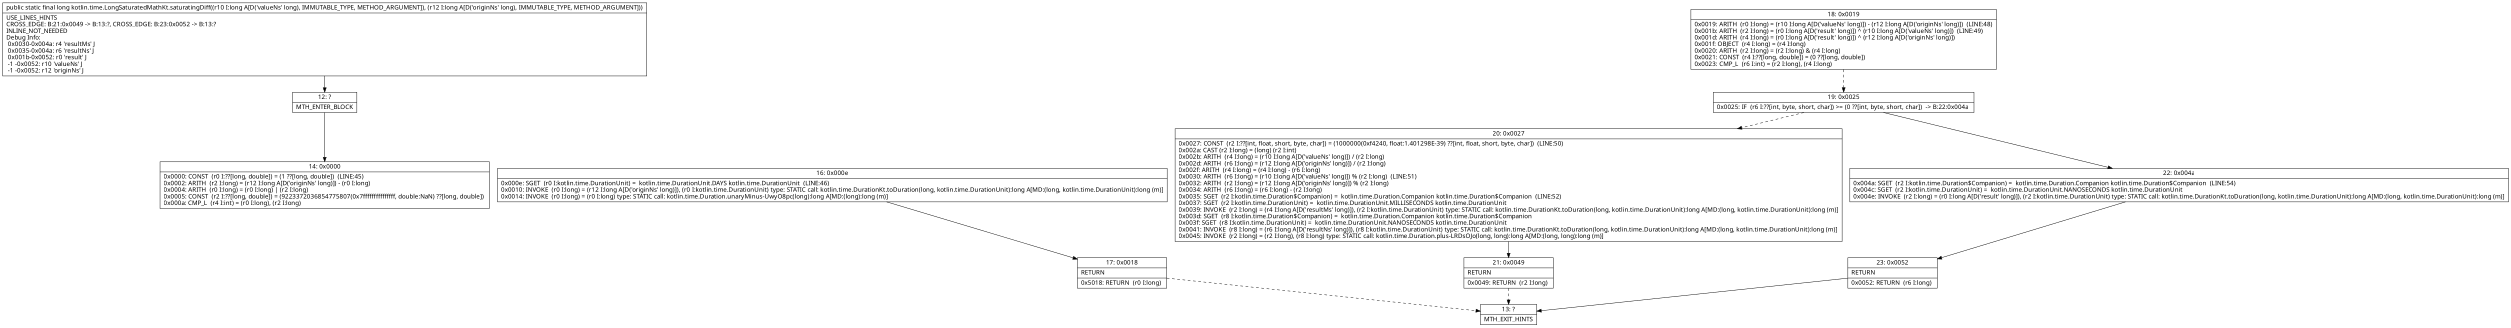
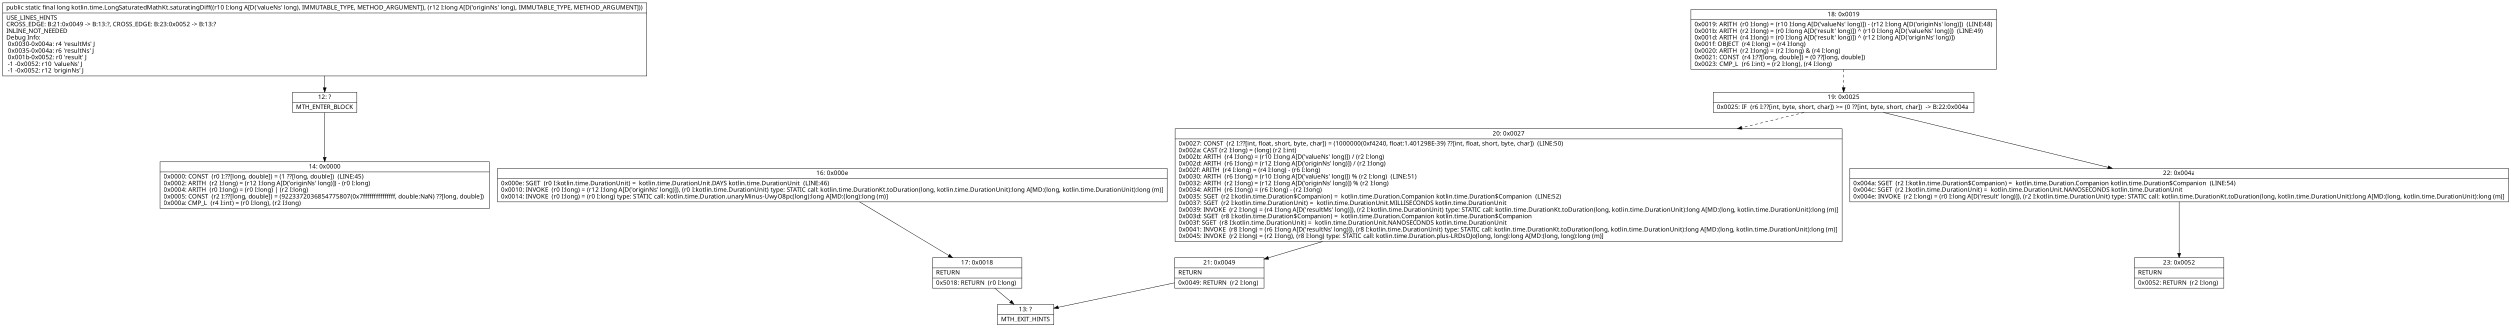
node "23: 0x0052": text "0x0052: RETURN  (r6 I:long)" -> "0x0052: RETURN  (r2 I:long)"
edge "17: 0x0018" -> "13: ?": style dashed -> solid
edge "21: 0x0049" -> "13: ?": style dashed -> solid
edge "23: 0x0052" -> "13: ?": removed
